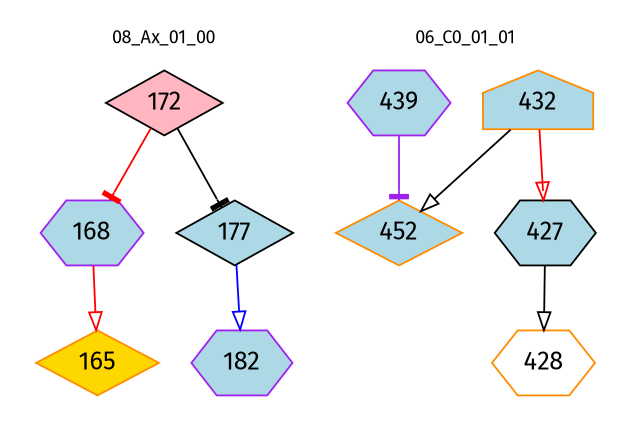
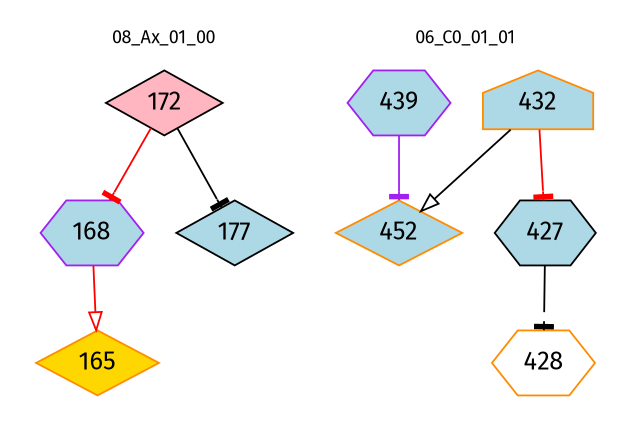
edge "432" -> "427": arrowhead onormal -> tee
edge "427" -> "428": arrowhead onormal -> tee
node "182": removed
